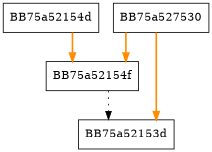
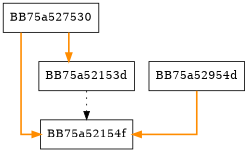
node "BB75a52154d": label "BB75a52154d" -> "BB75a52954d"
edge "BB75a52154f" -> "BB75a52153d": reversed
